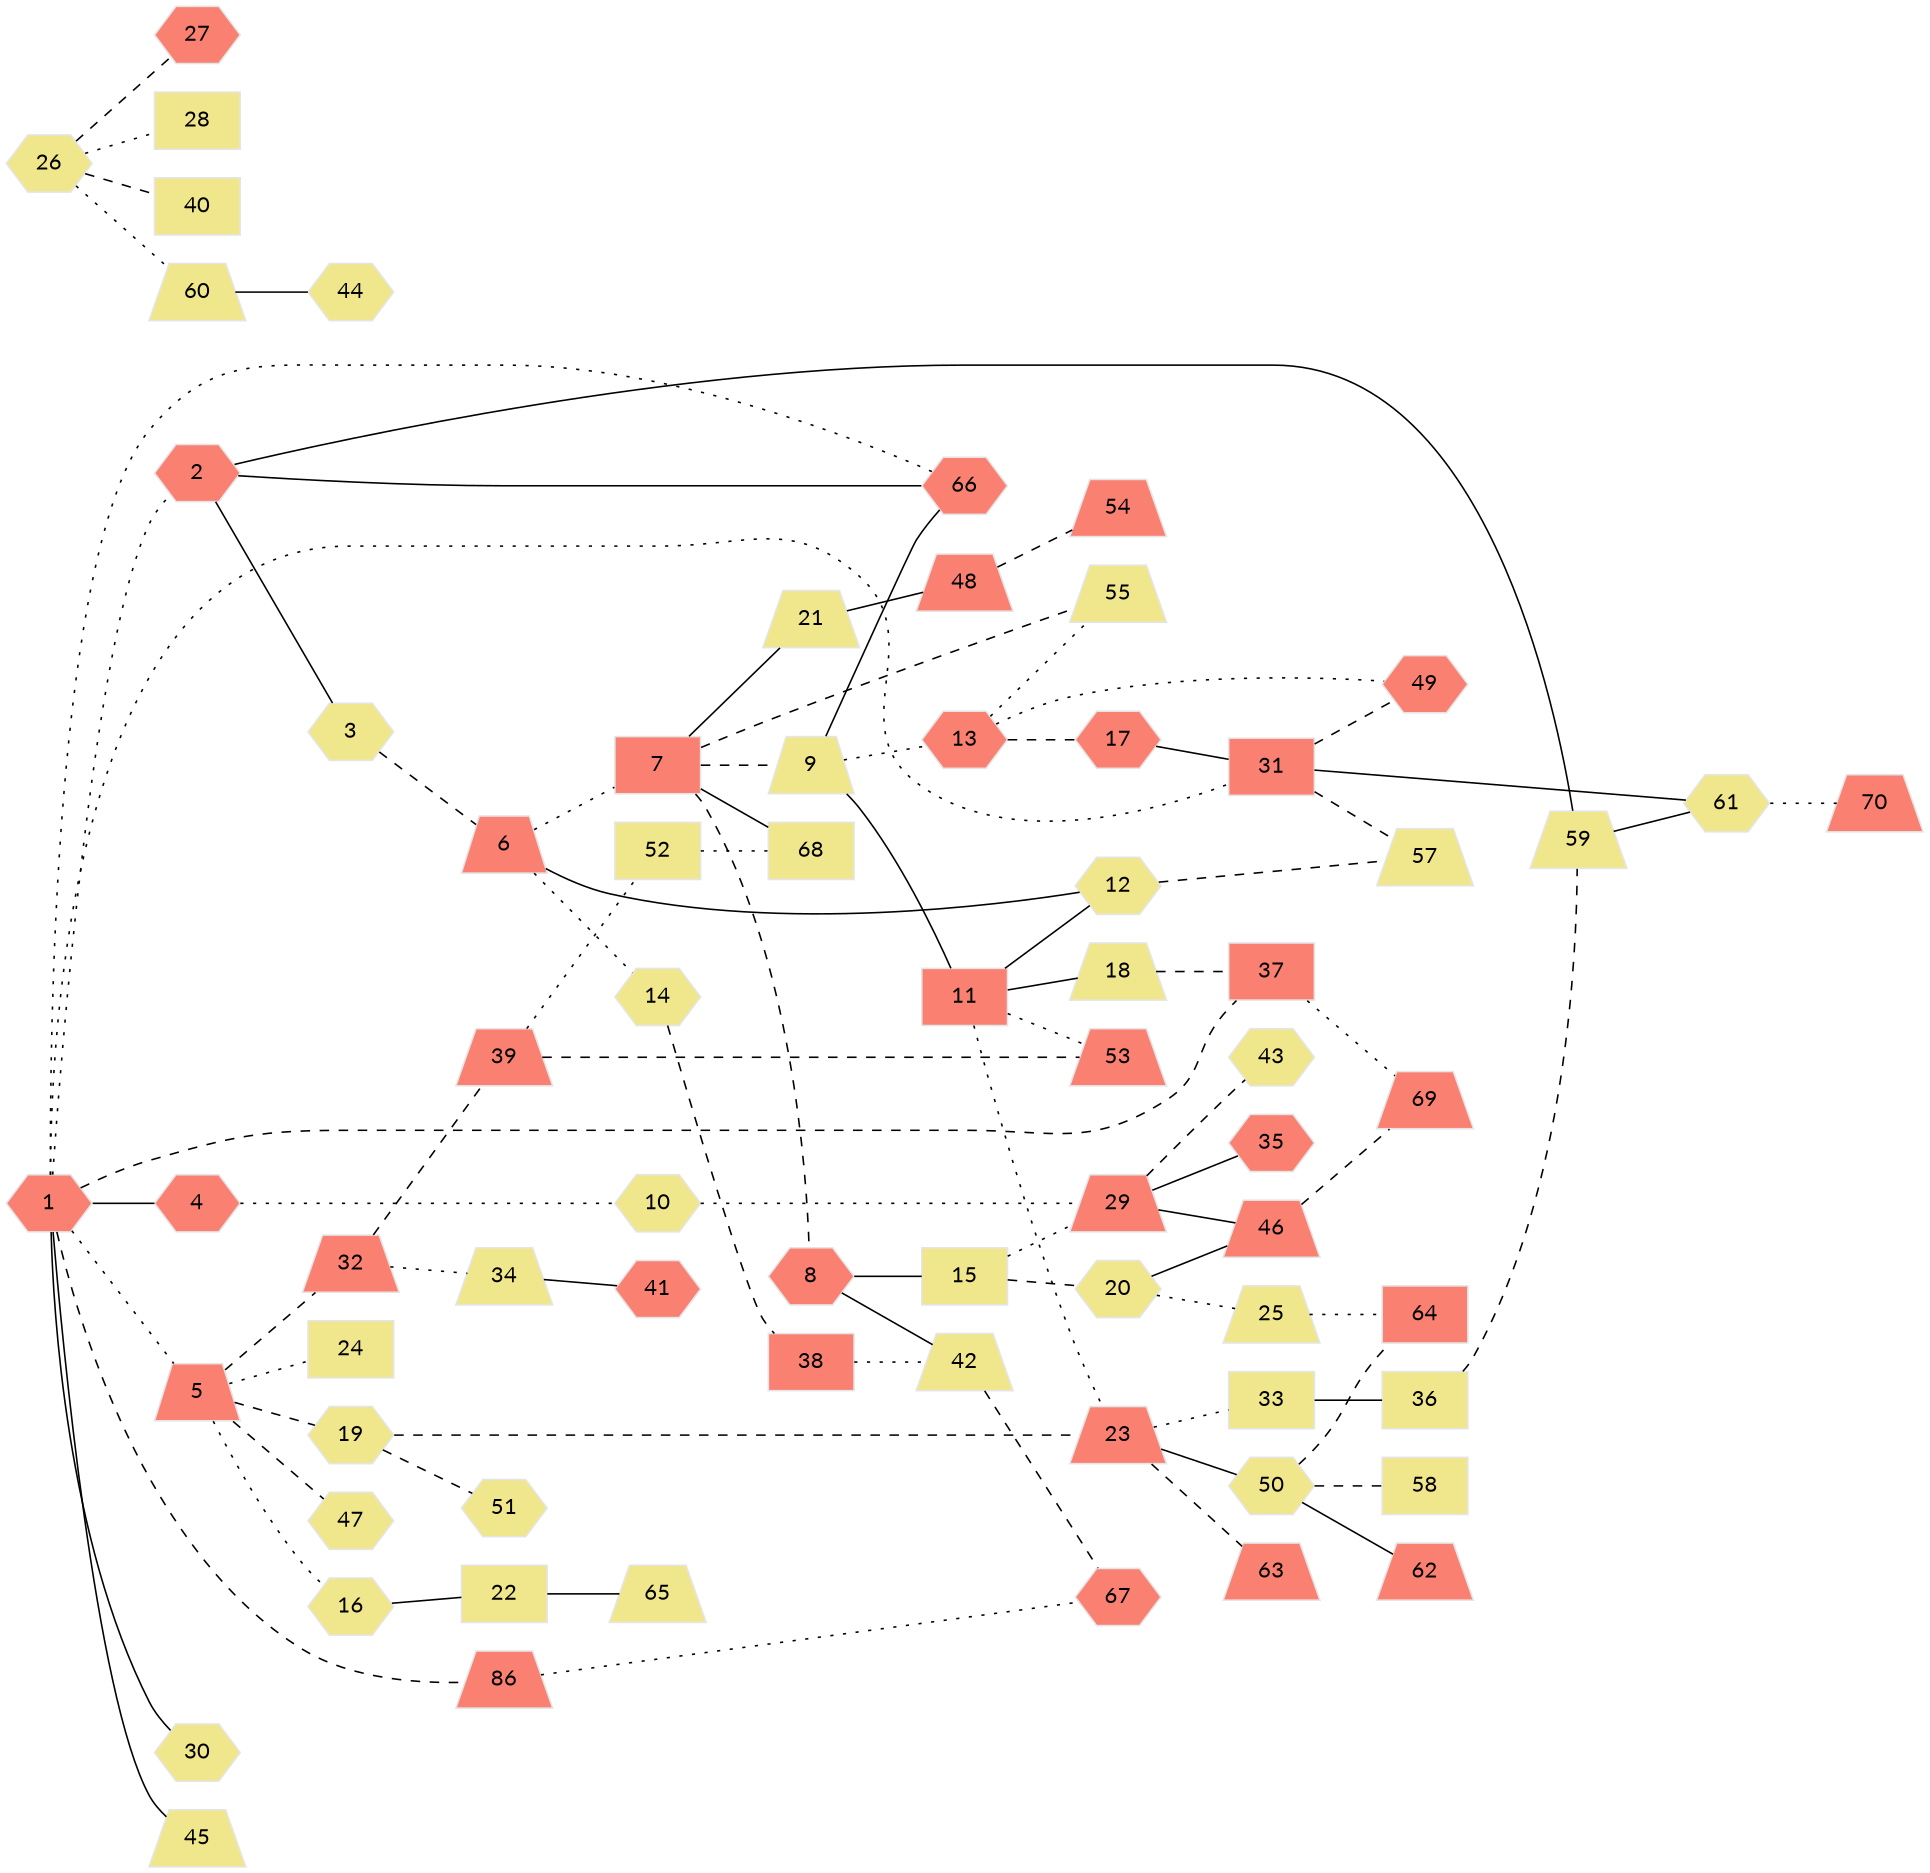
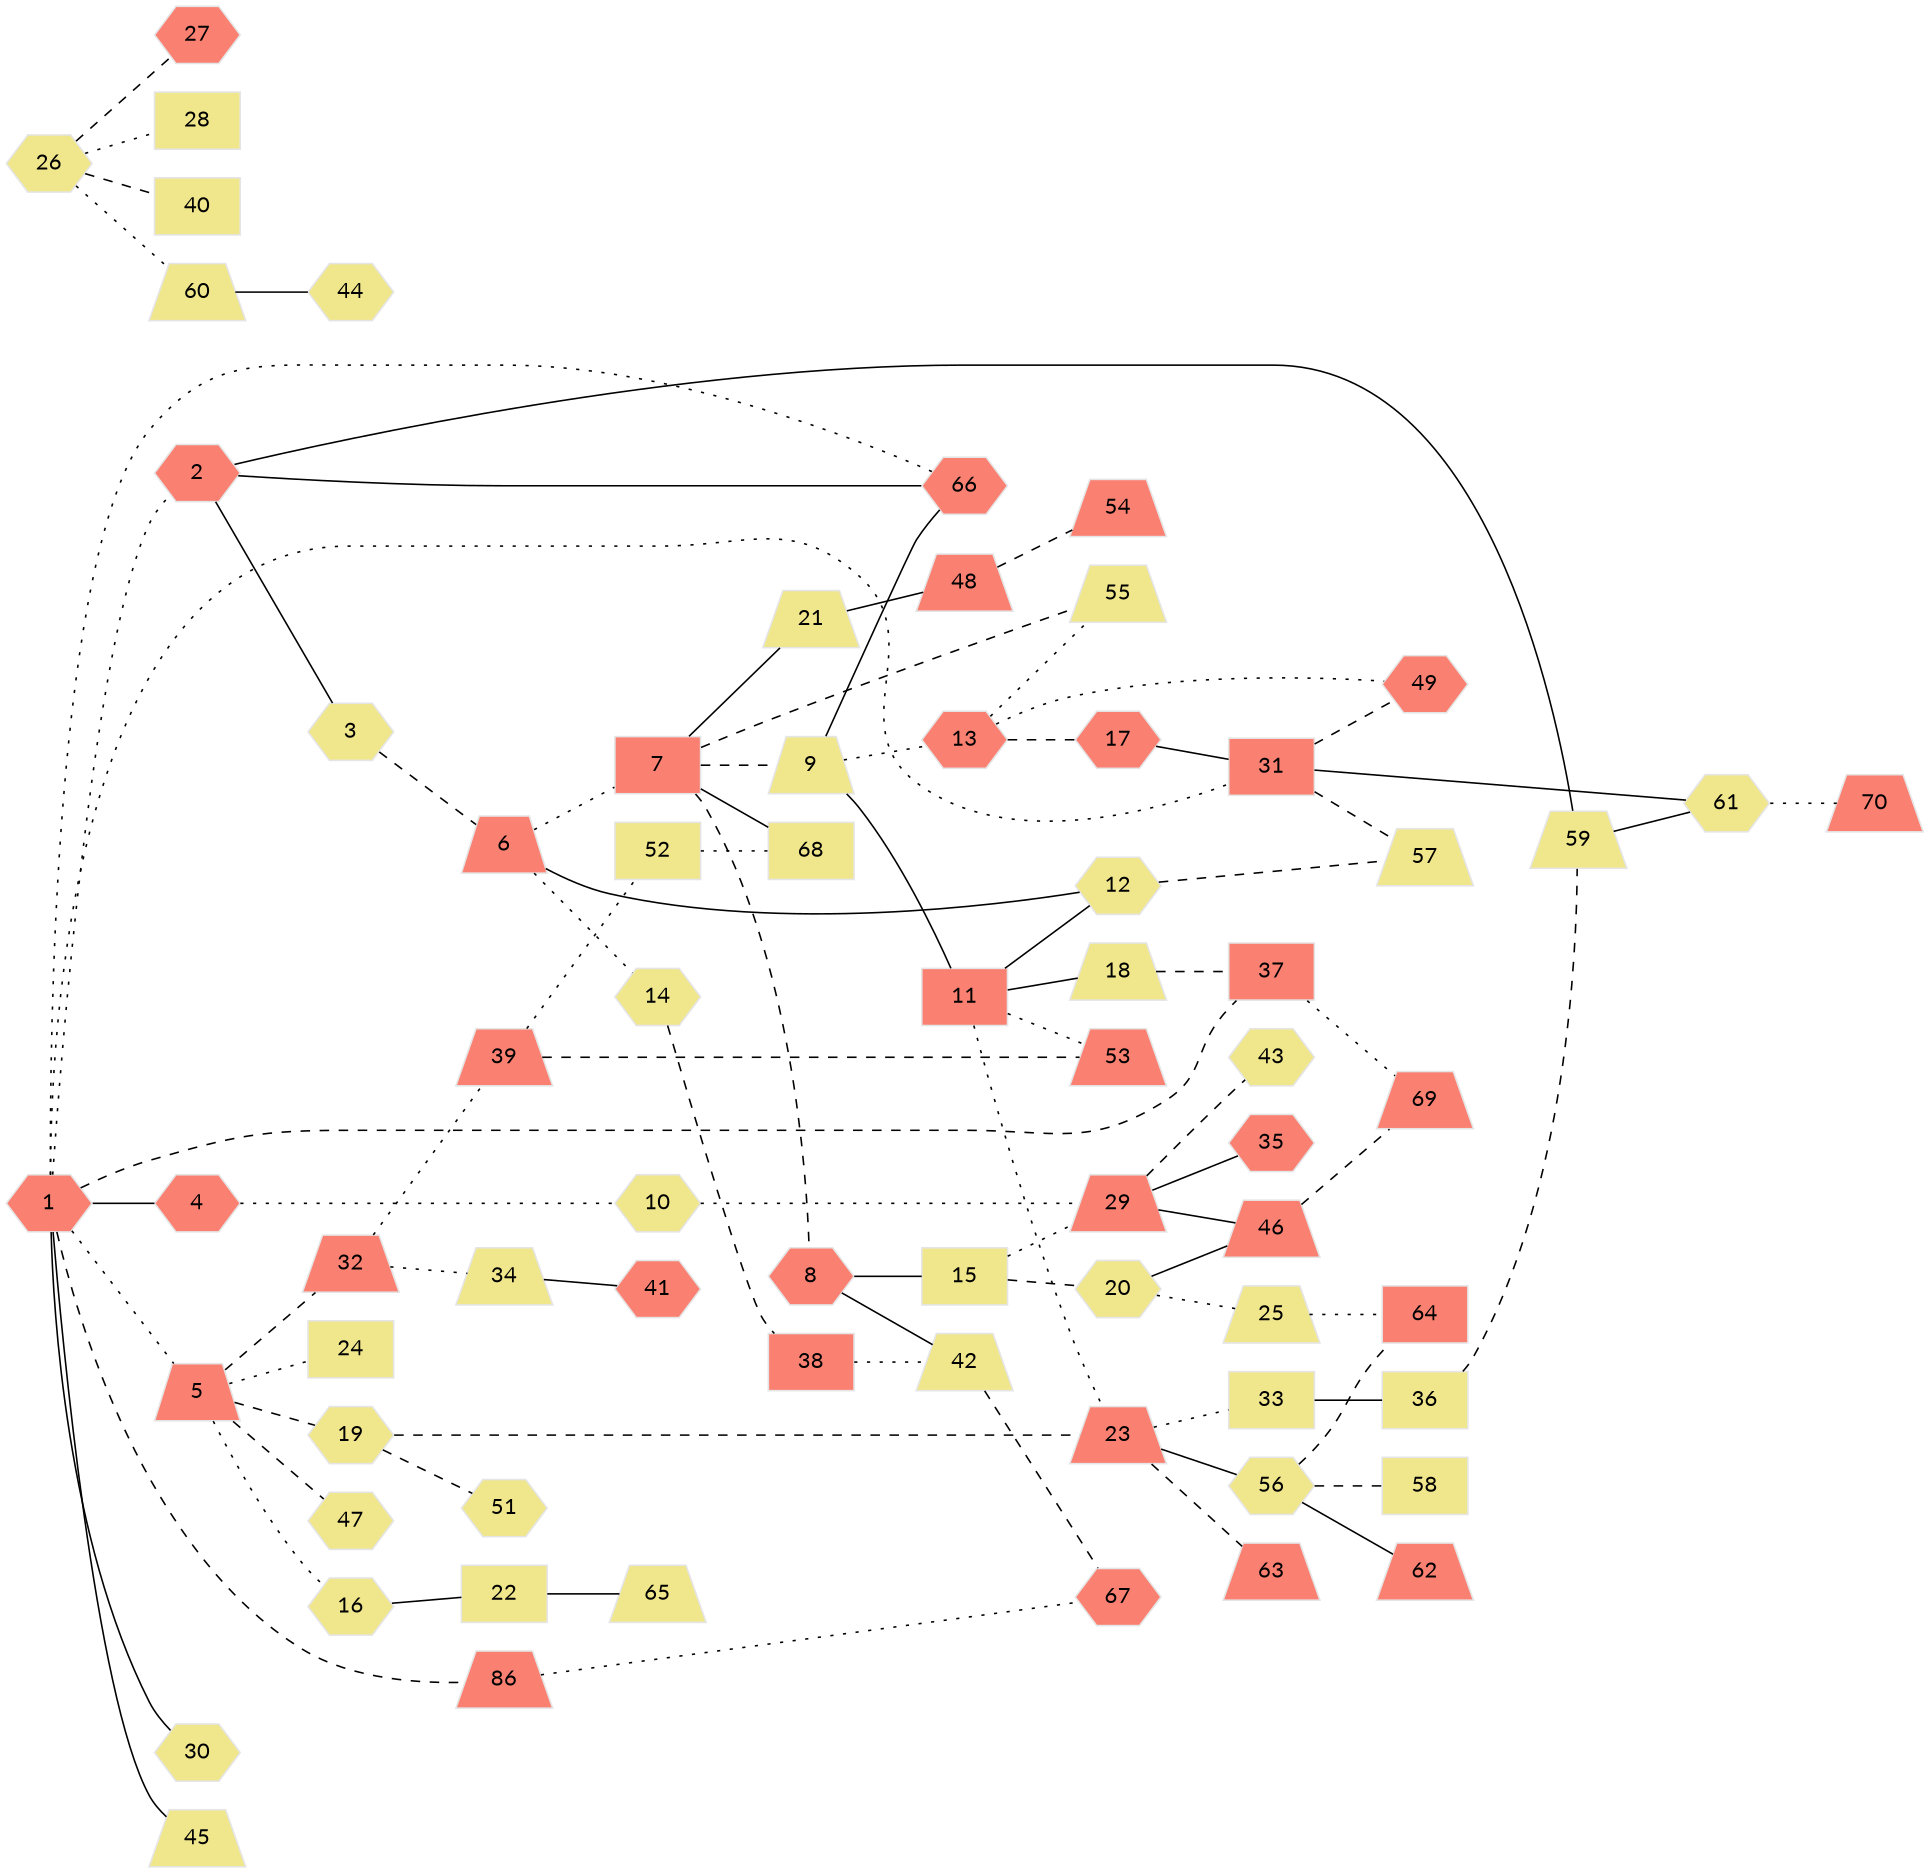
edge "39" -- "32": style dashed -> dotted
node "50": label "50" -> "56"
